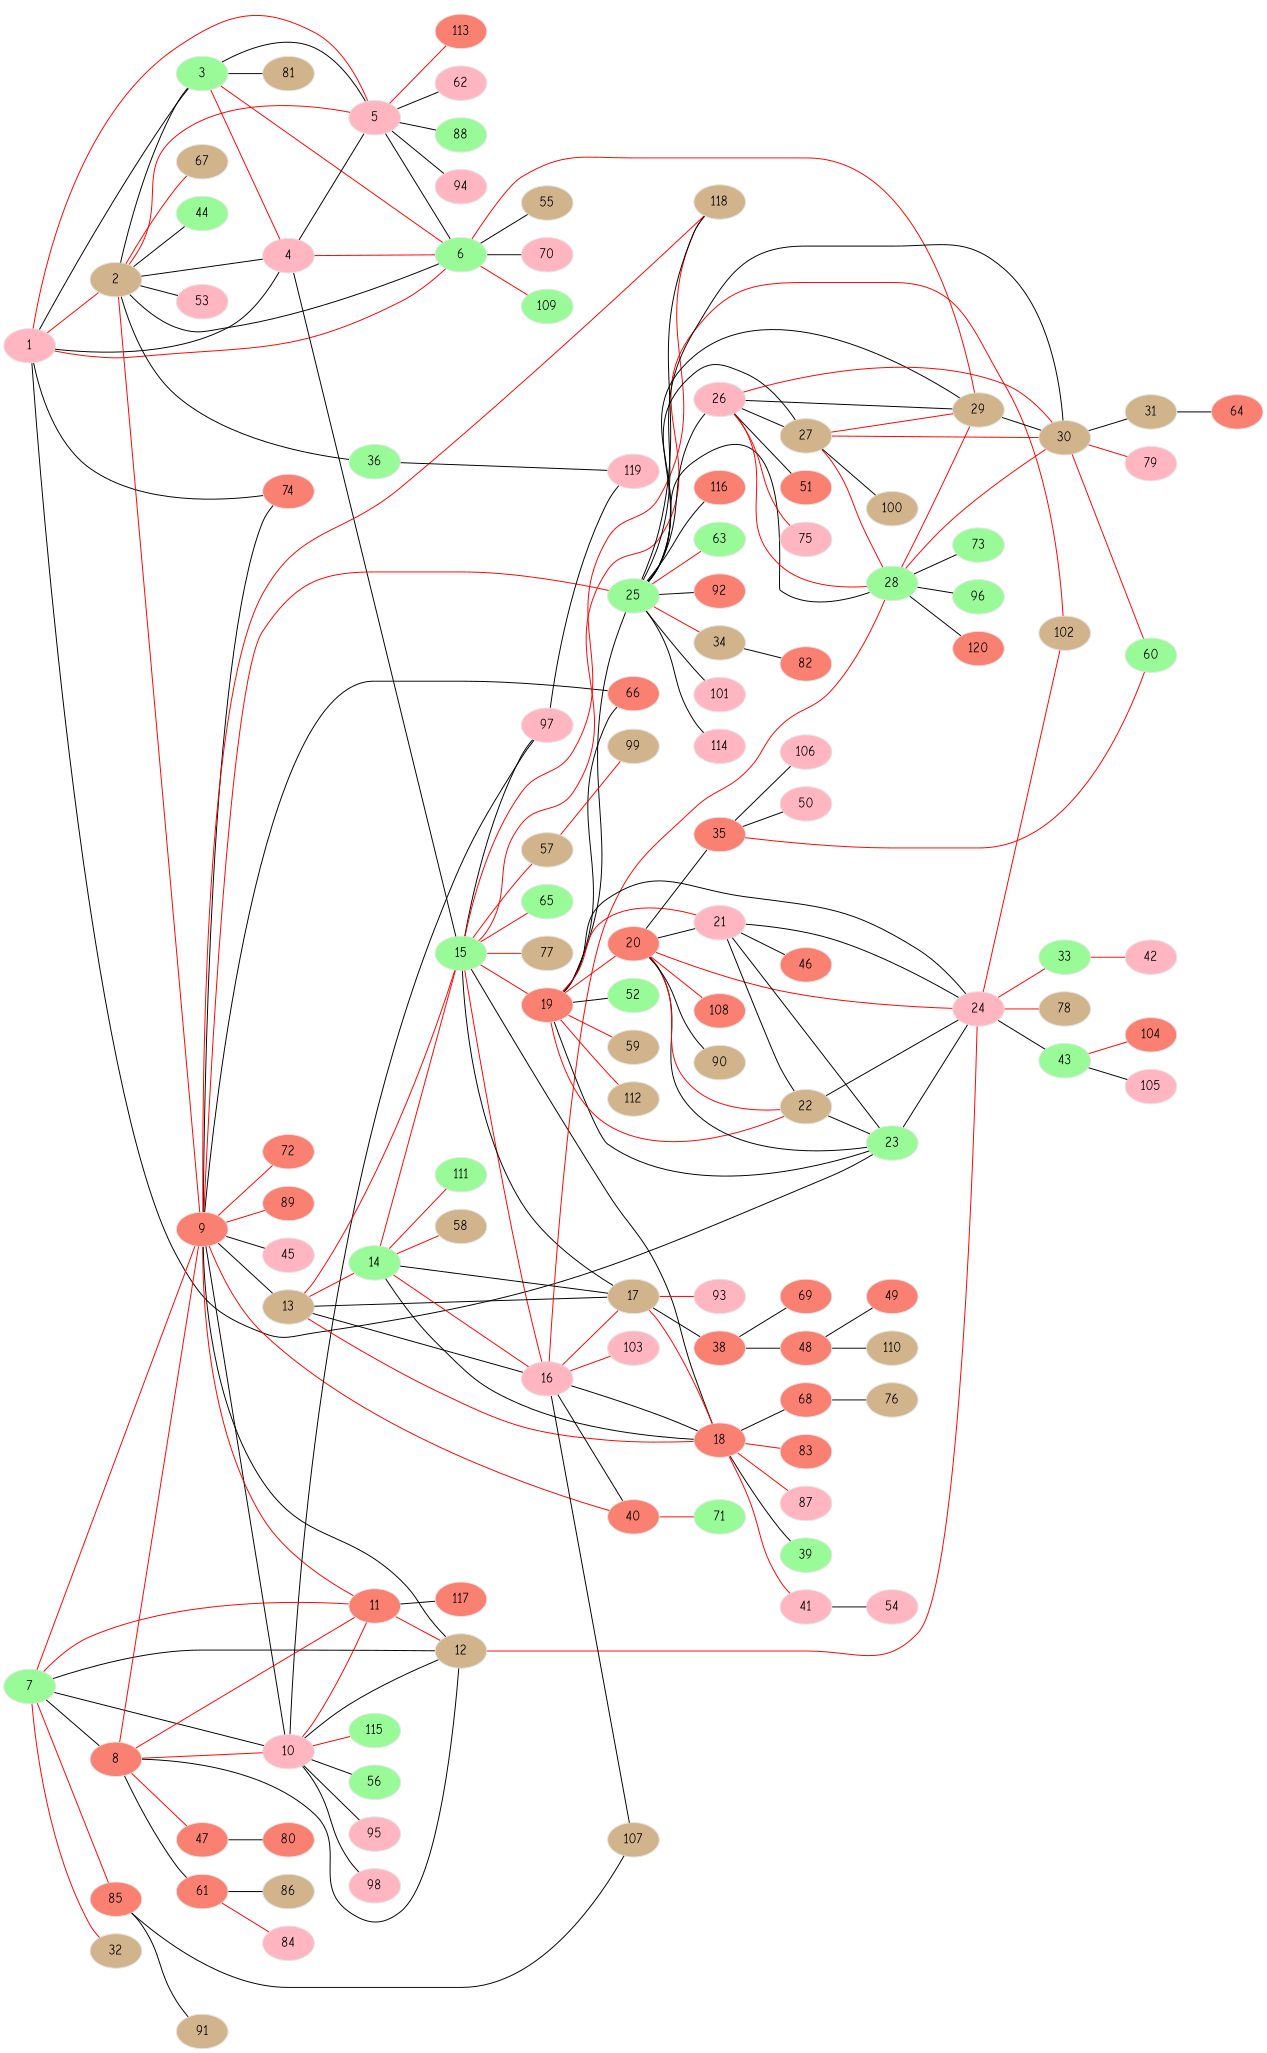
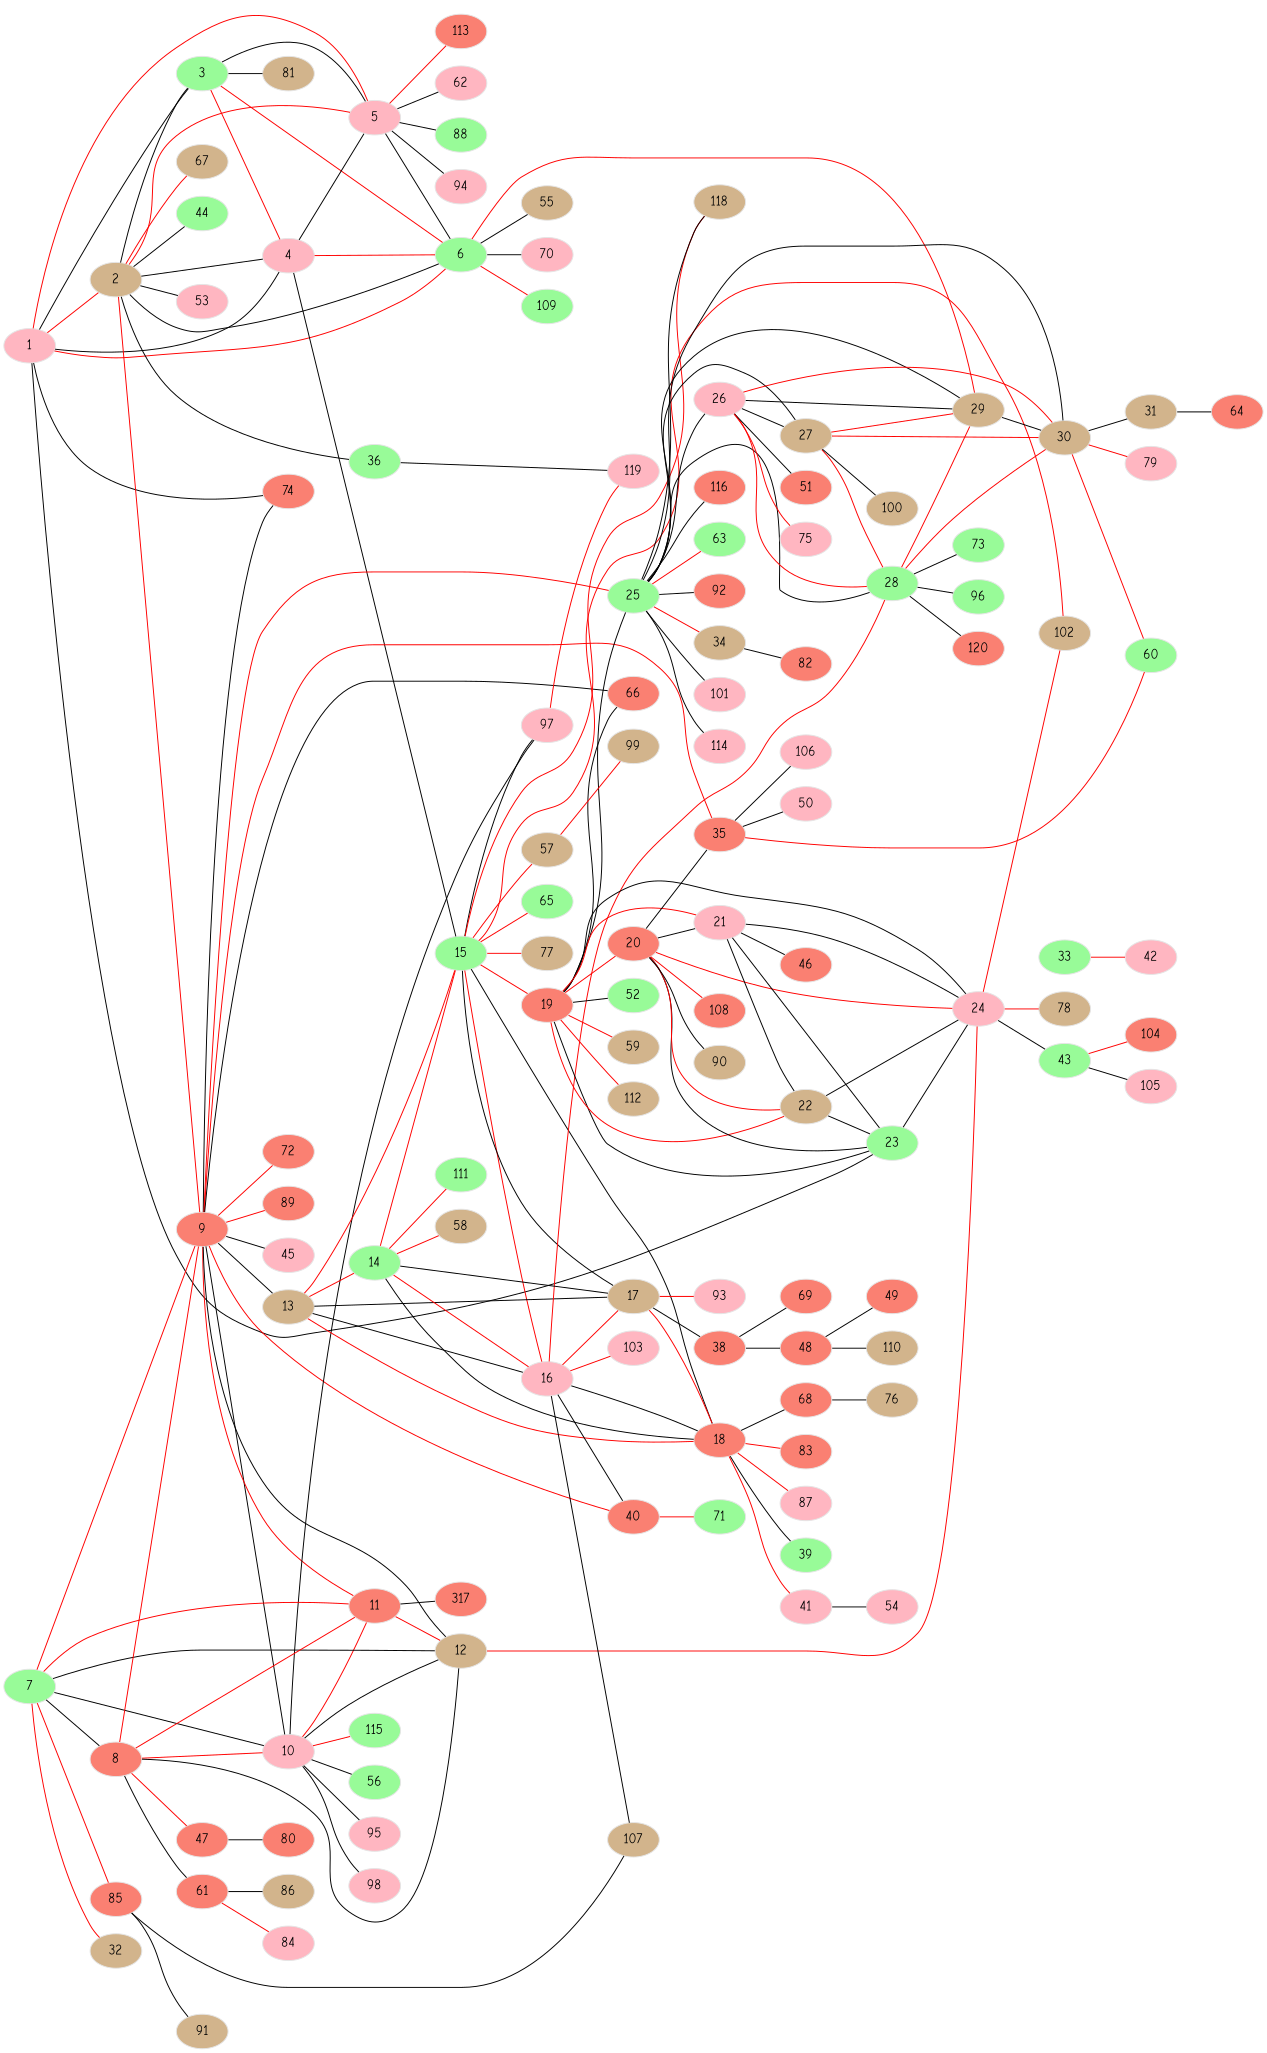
edge "119" -- "97": color black -> red
edge "118" -- "9": now "35" -- "9"
edge "33" -- "24": removed
node "117": label "117" -> "317"
